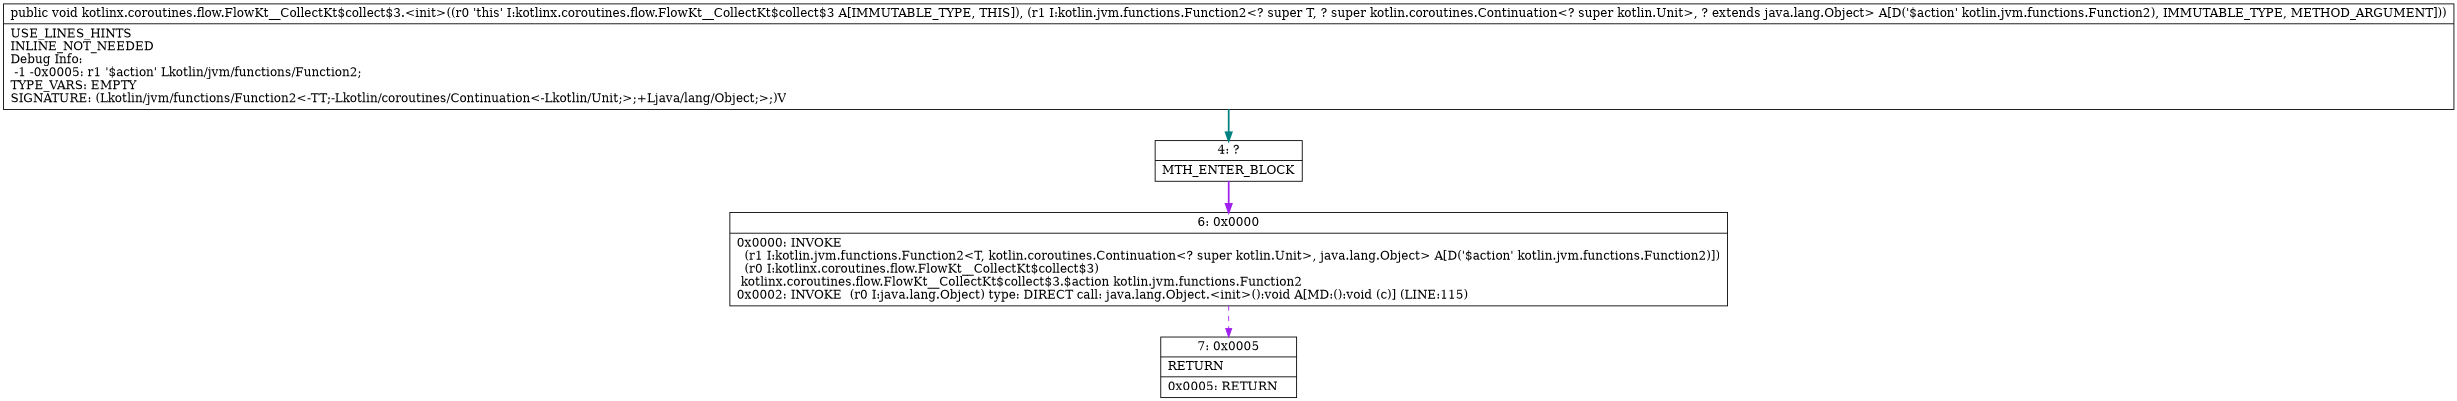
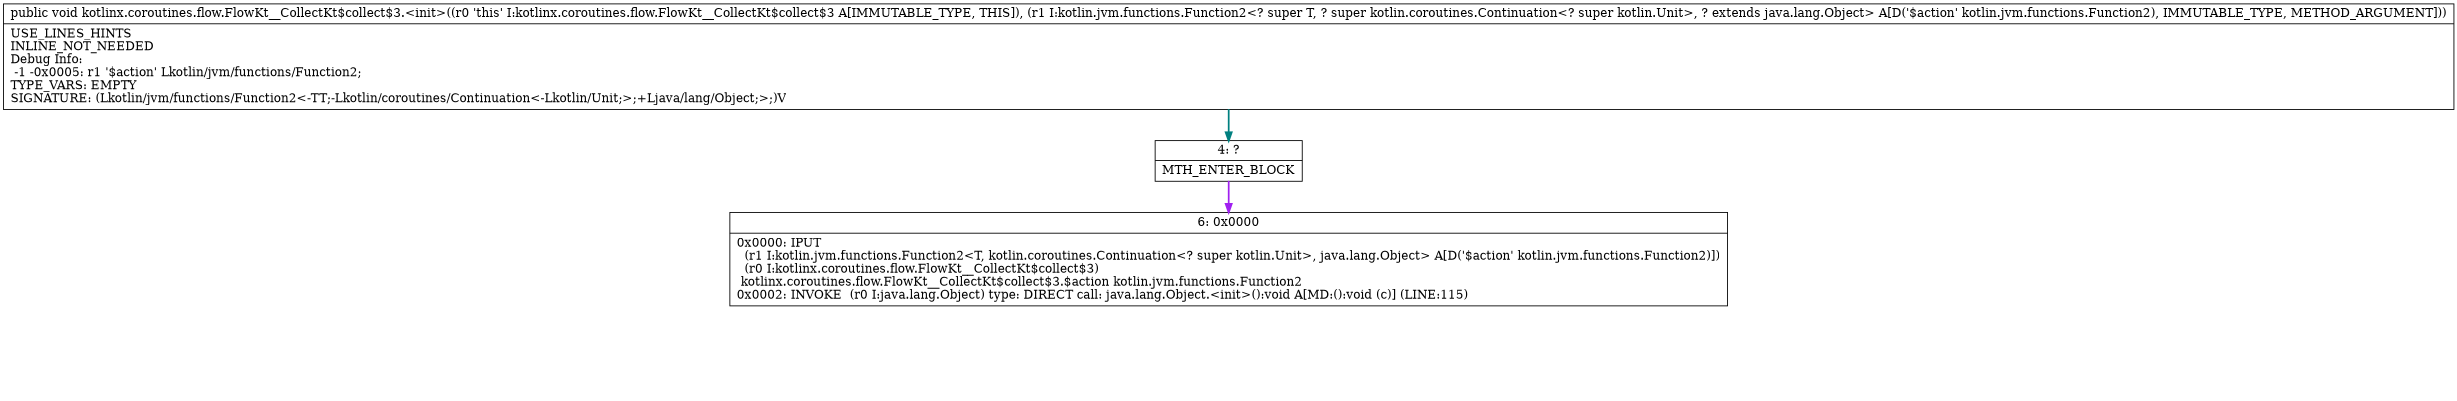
node "6: 0x0000": text "0x0000: INVOKE" -> "0x0000: IPUT"
node "7: 0x0005": removed
